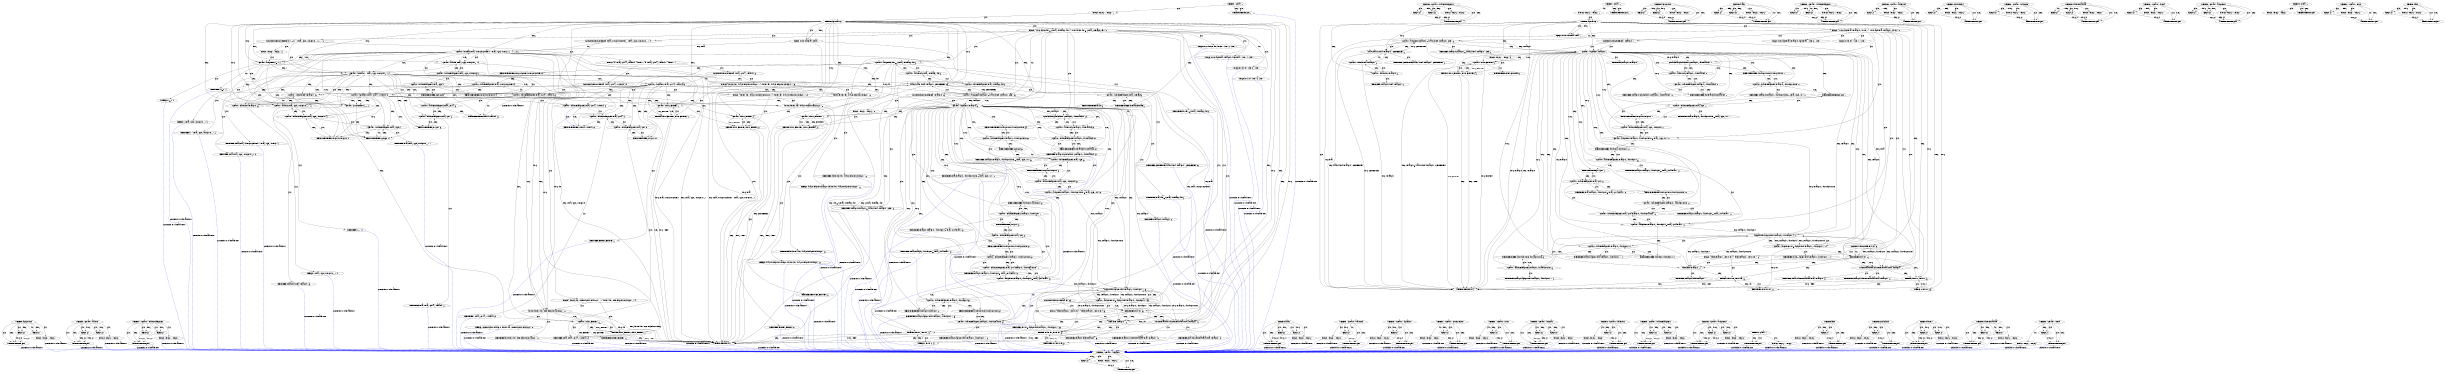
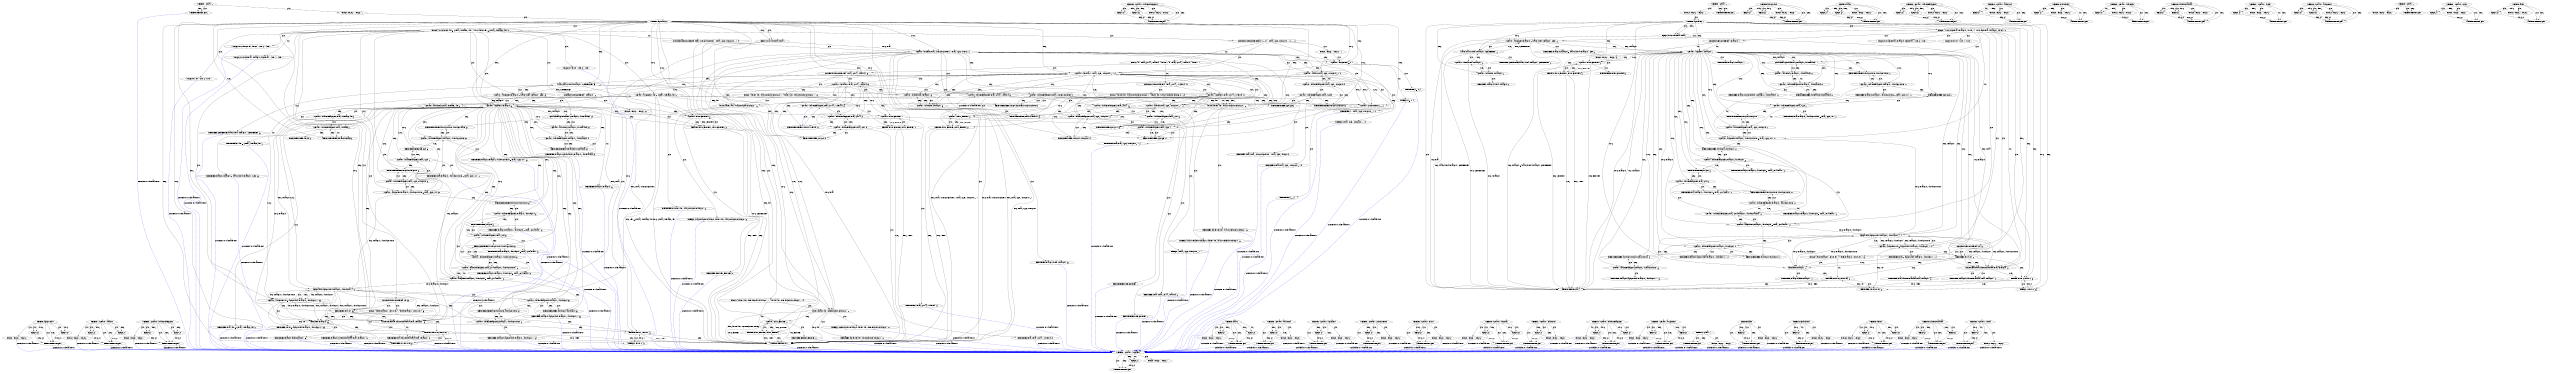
edge "(<operator>.lessThan,i < serial->type->num_ports + 1)" -> "(<operator>.logicalNot,!serial->port[i]->write_urb)": reversed
edge "(<operator>.indirectFieldAccess,serial->num_port_pointers)" -> "(<operator>.indirectFieldAccess,serial->port[i]->read_urb)": now "(<operator>.indirectFieldAccess,serial->num_port_pointers)" -> "(FIELD_IDENTIFIER,num_port_pointers,num_port_pointers)"
